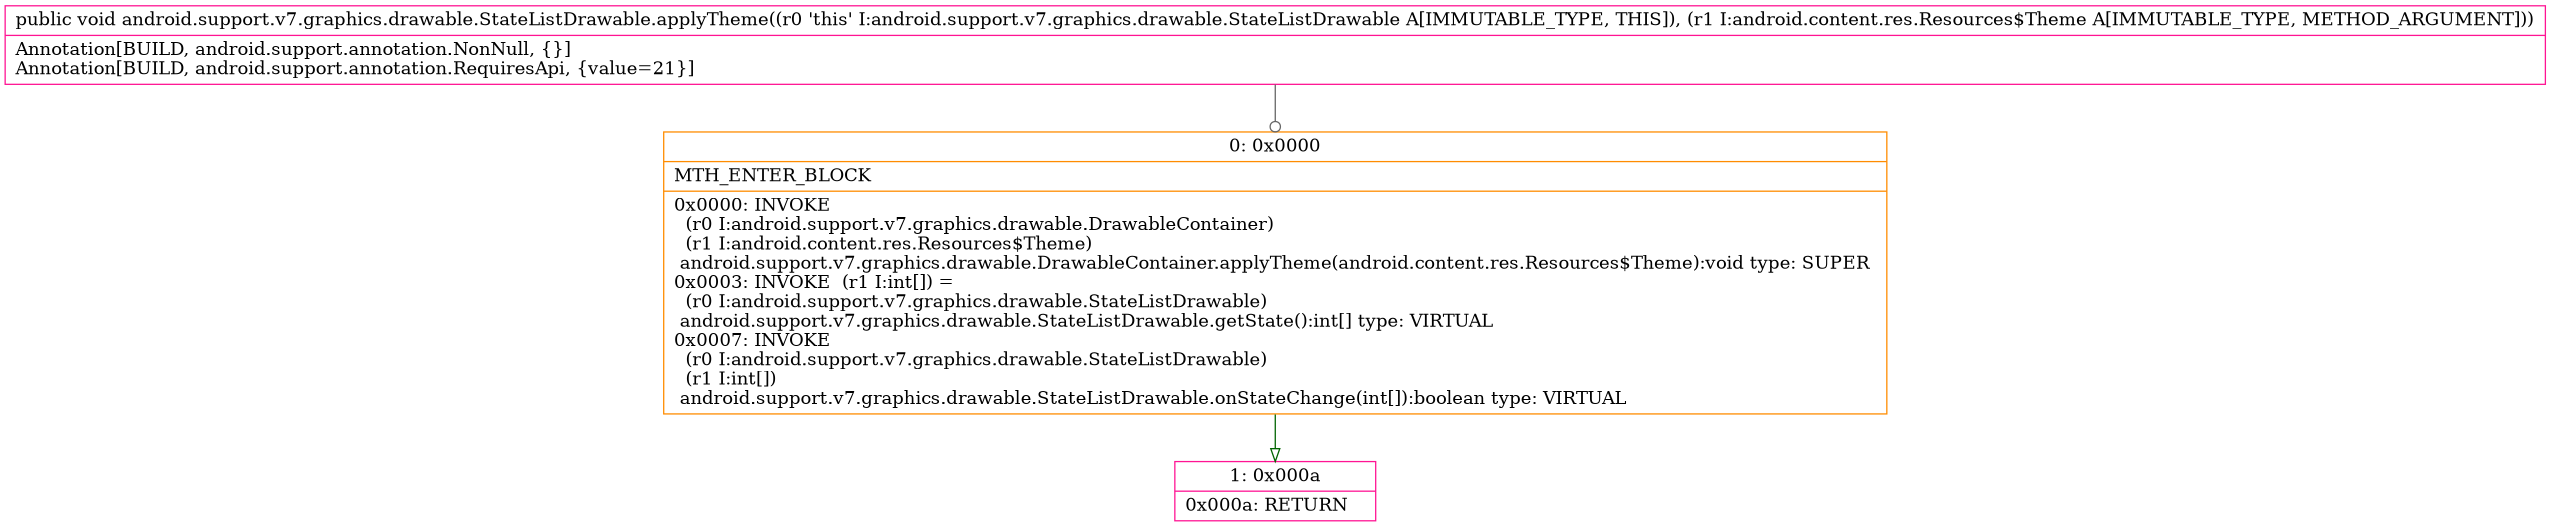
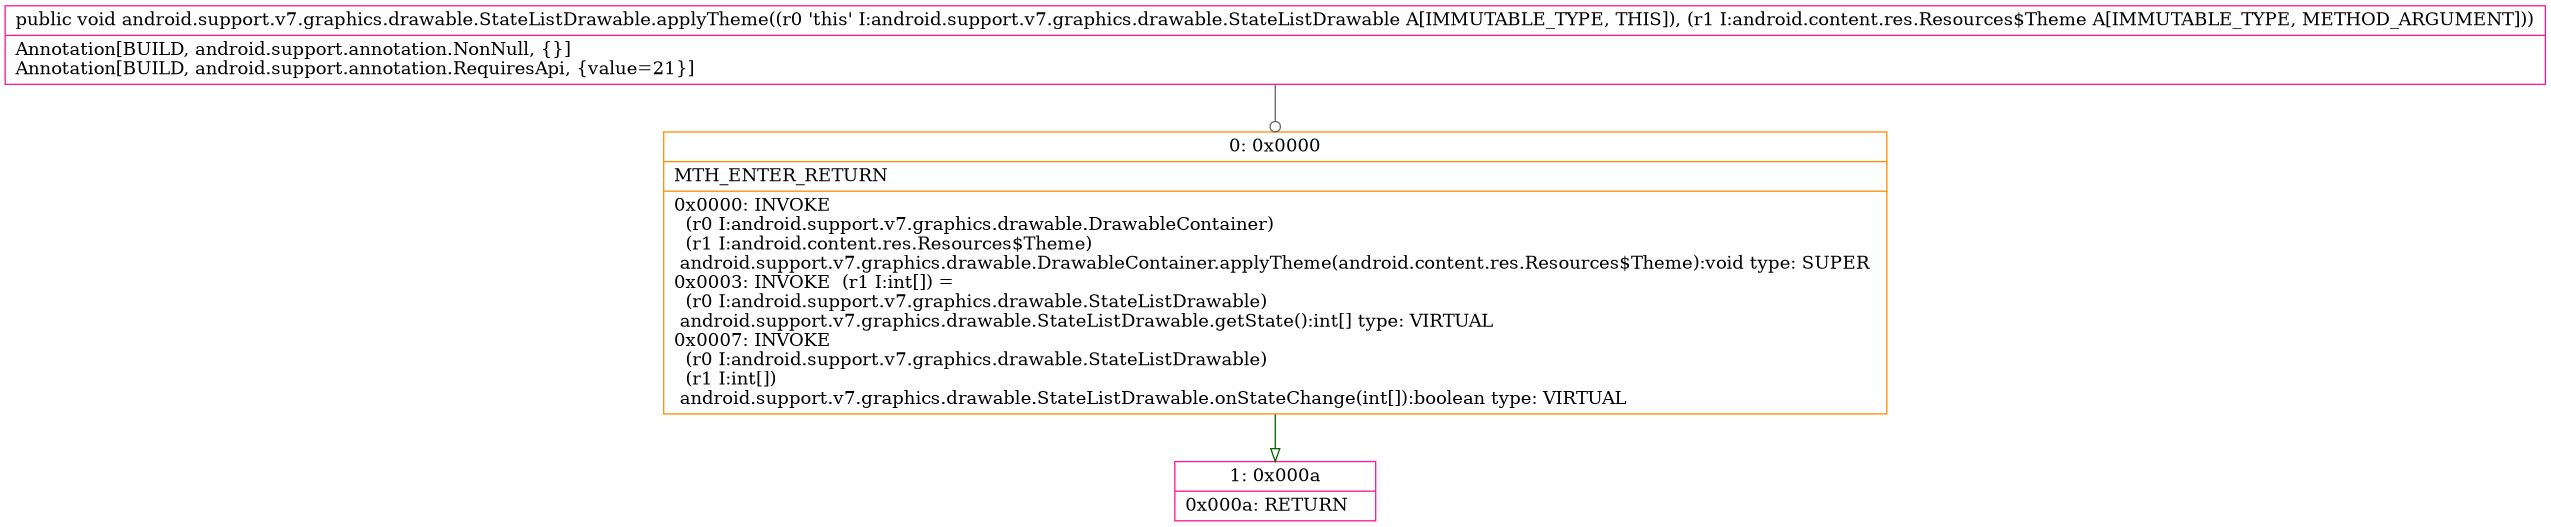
node "0: 0x0000": text "MTH_ENTER_BLOCK" -> "MTH_ENTER_RETURN"
